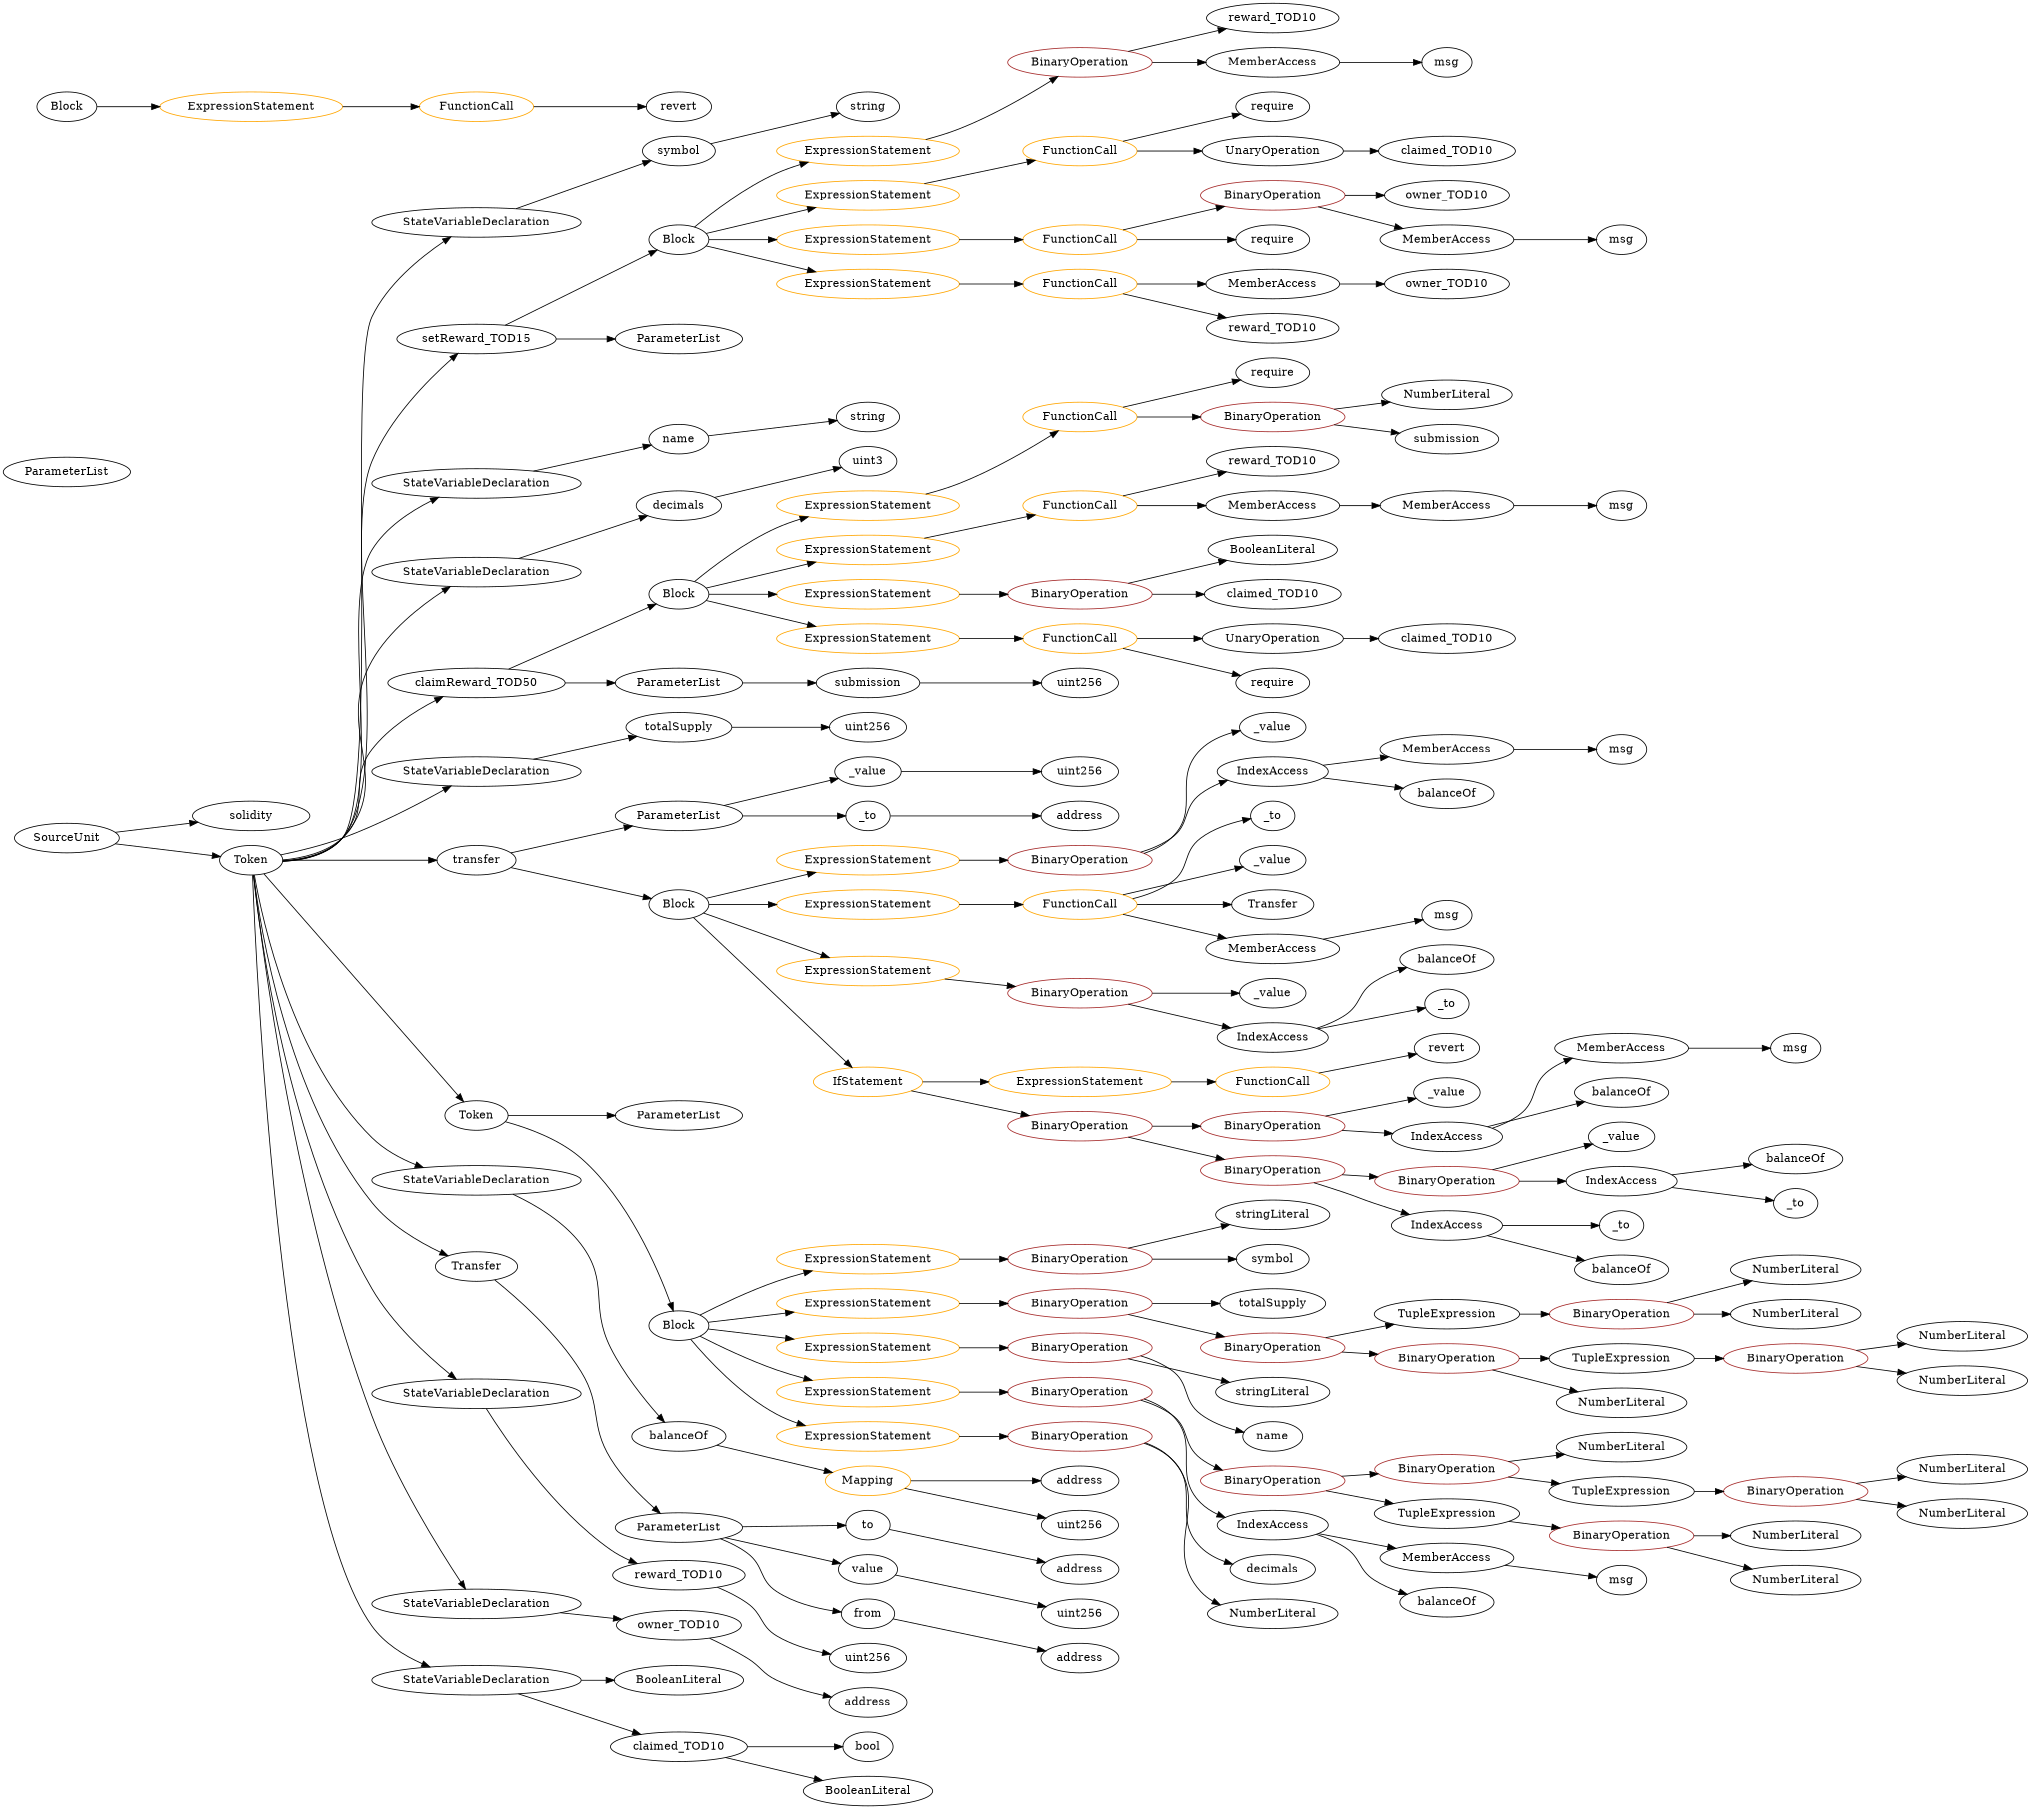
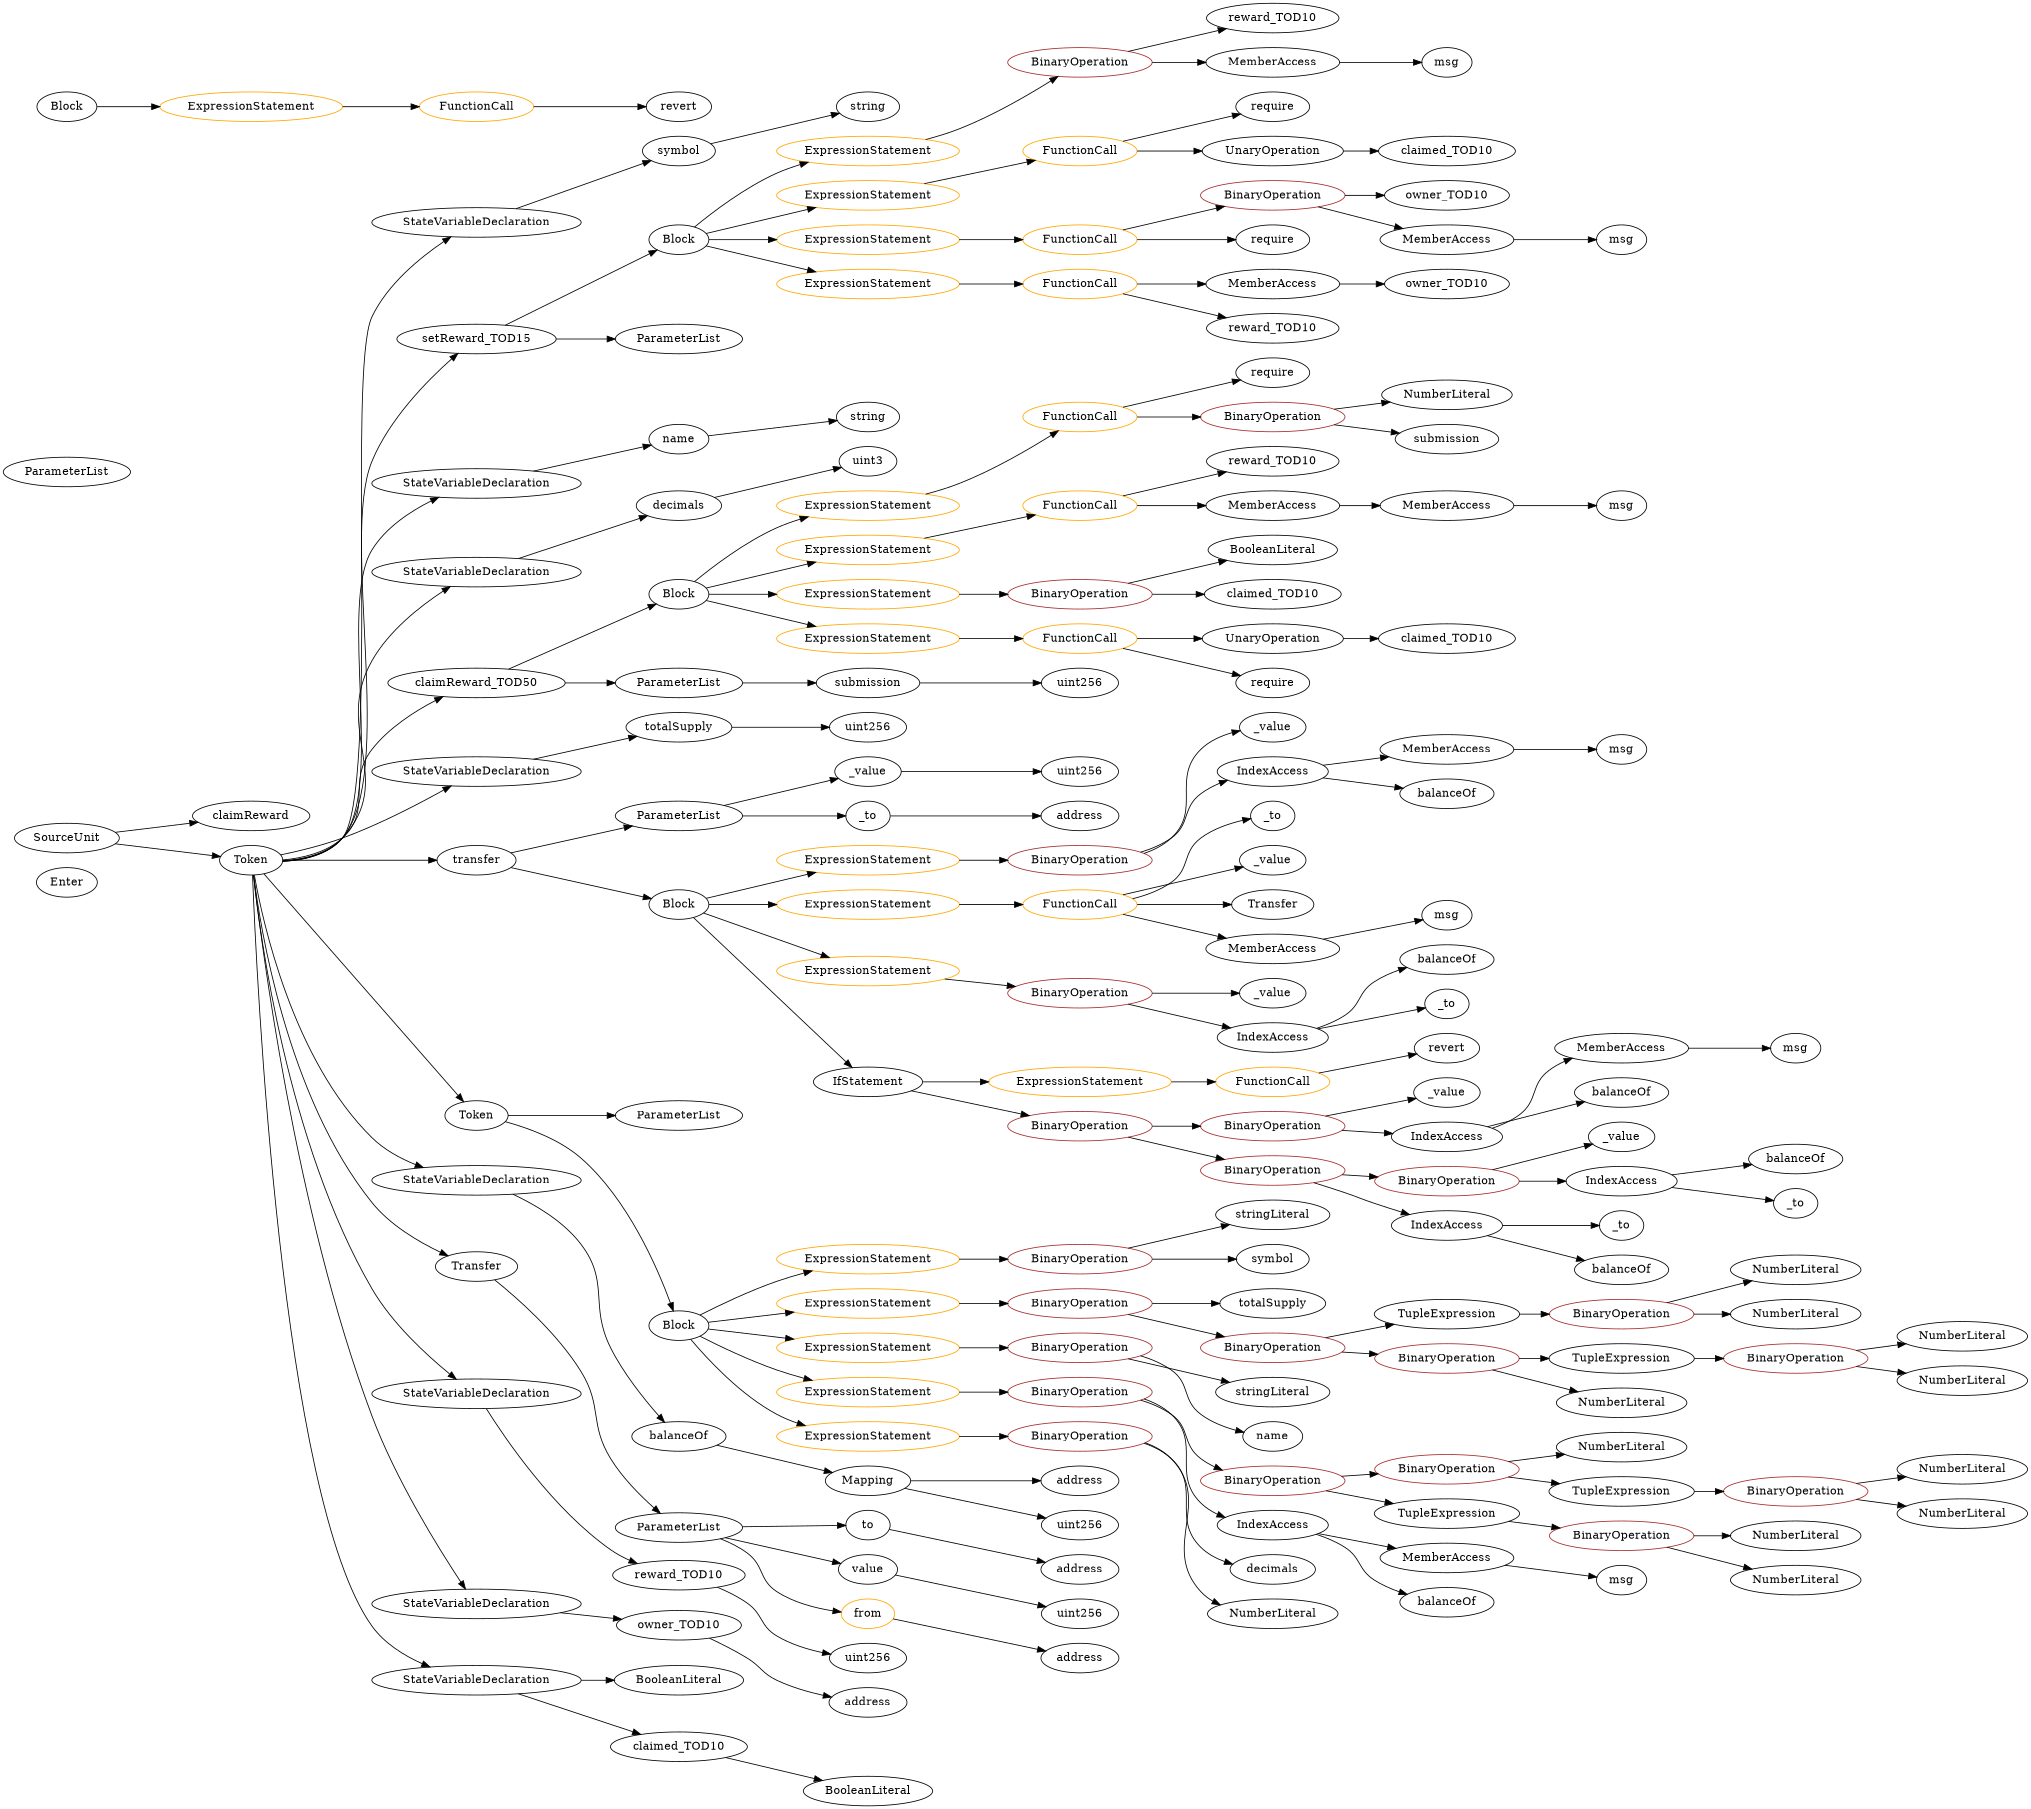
node "solidity": label "solidity" -> "claimReward"
node "Enter": added
node "IfStatement": color orange -> black
node "Mapping": color orange -> black
node "from": color black -> orange
node "bool": removed
